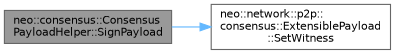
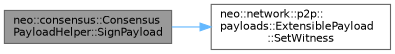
node "neo::network::p2p:: consensus::ExtensiblePayload ::SetWitness": label "neo::network::p2p:: consensus::ExtensiblePayload ::SetWitness" -> "neo::network::p2p:: payloads::ExtensiblePayload ::SetWitness"
